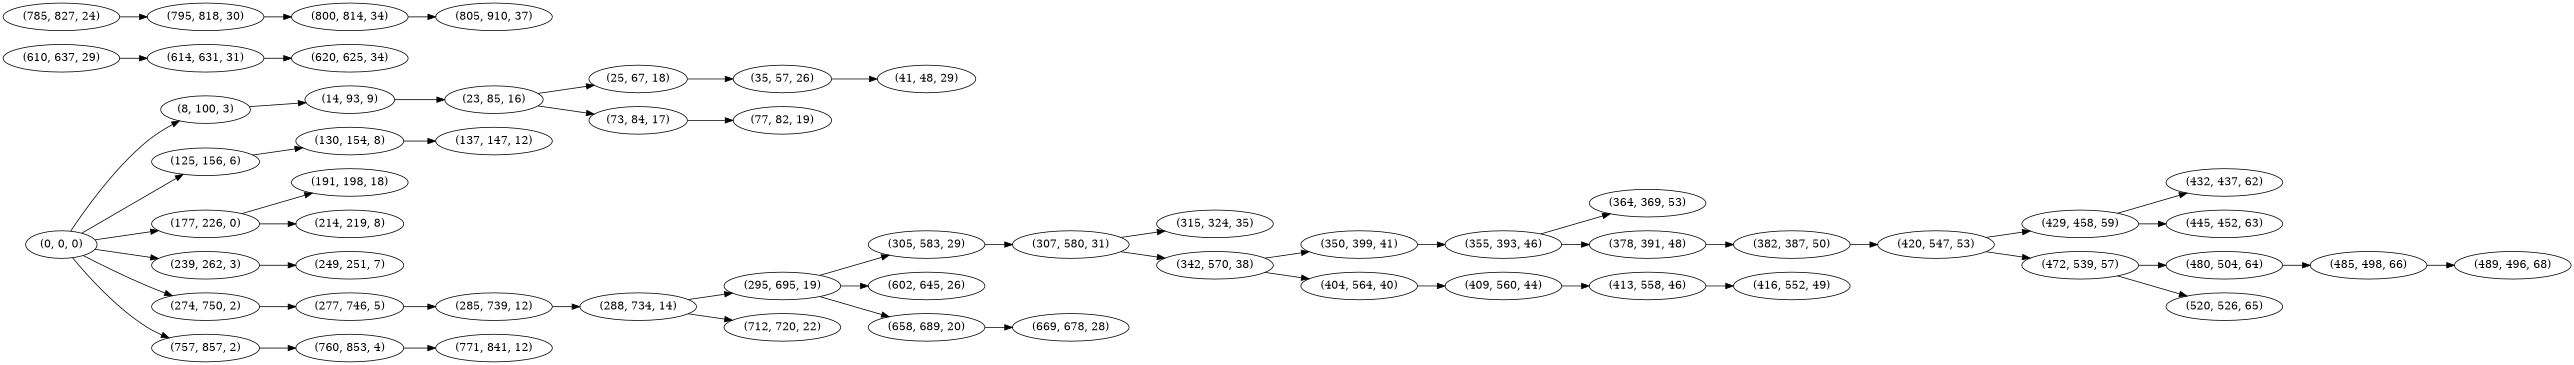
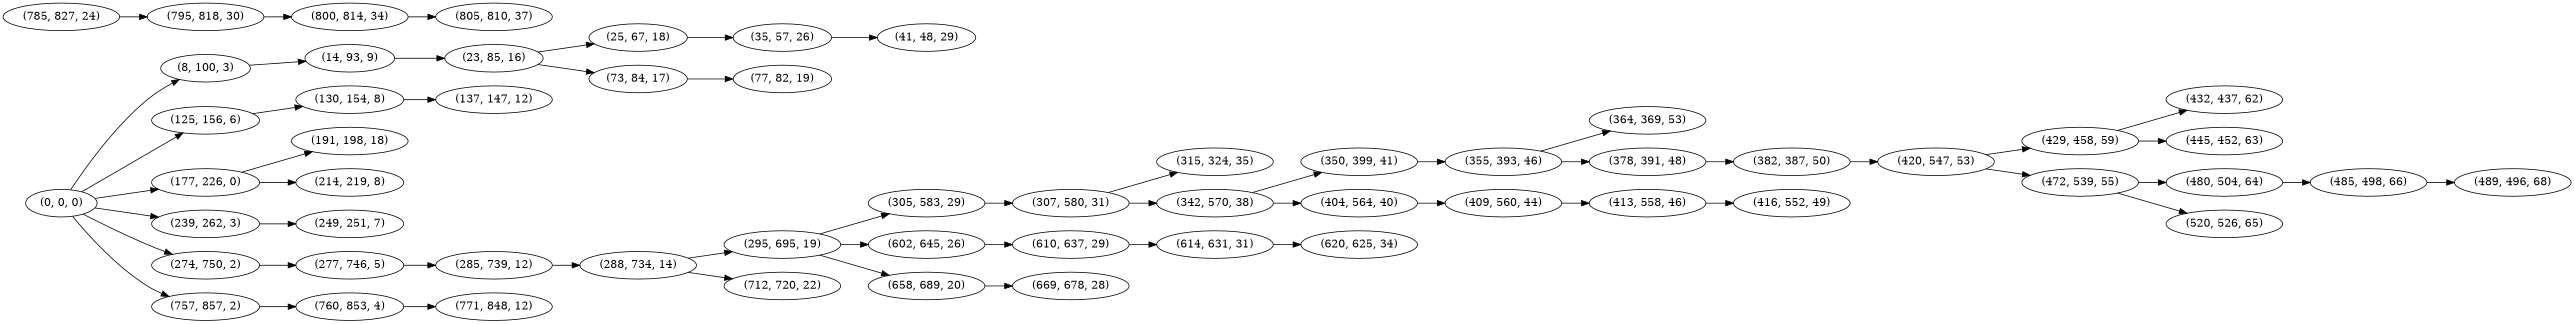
node "(805, 910, 37)": label "(805, 910, 37)" -> "(805, 810, 37)"
edge "(602, 645, 26)" -> "(610, 637, 29)": added
node "(472, 539, 57)": label "(472, 539, 57)" -> "(472, 539, 55)"
node "(771, 841, 12)": label "(771, 841, 12)" -> "(771, 848, 12)"
